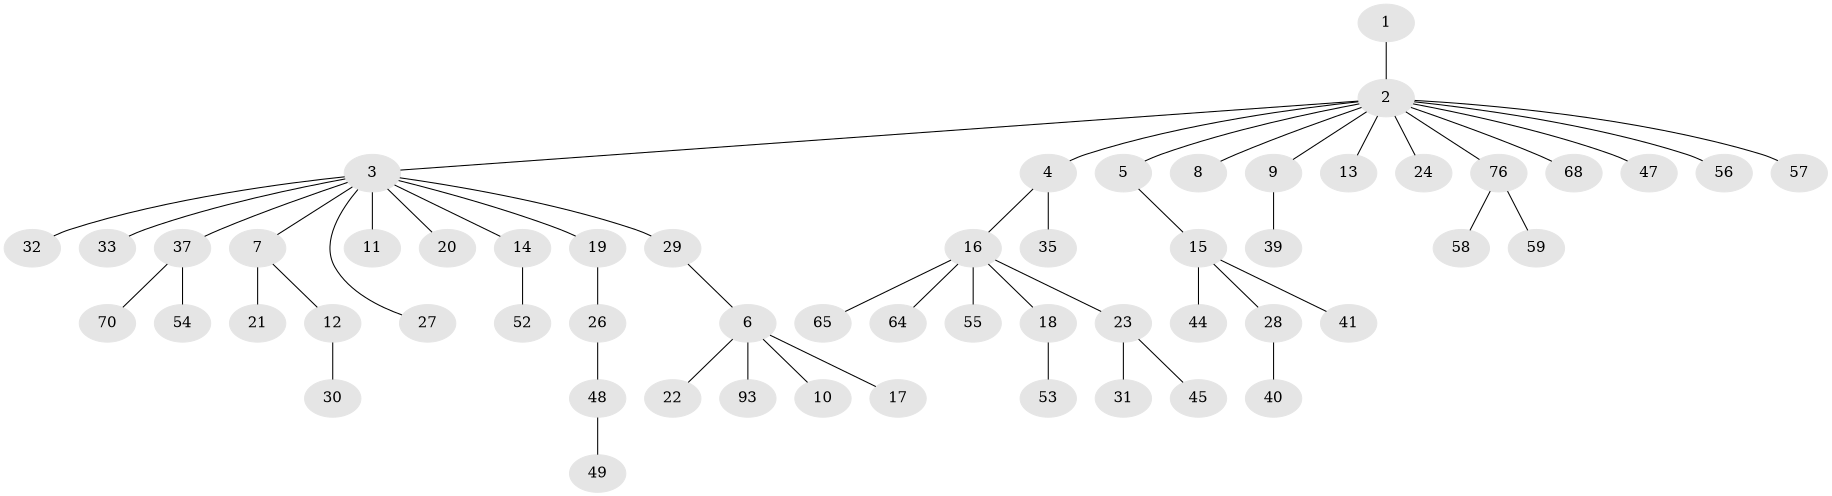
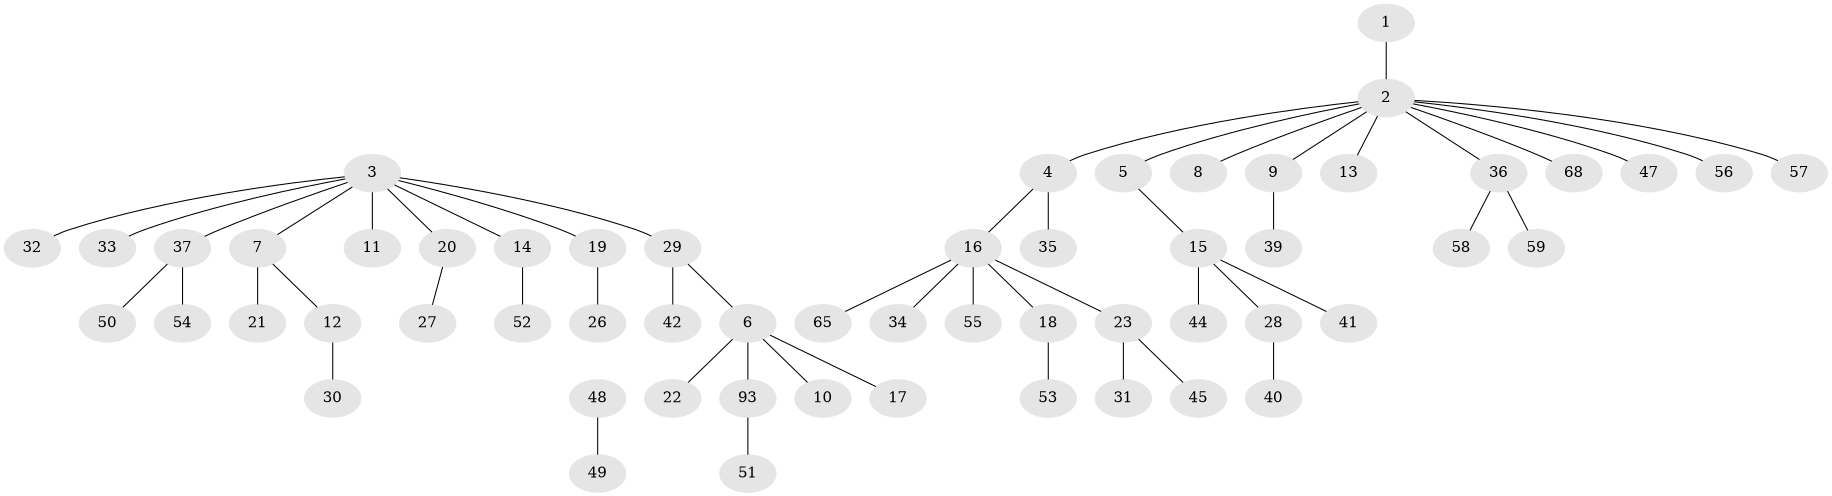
edge "2" -- "3": removed
node "24": removed
node "76": label "76" -> "36"
edge "3" -- "27": now "20" -- "27"
node "70": label "70" -> "50"
node "42": added
node "64": label "64" -> "34"
edge "26" -- "48": removed
node "51": added
